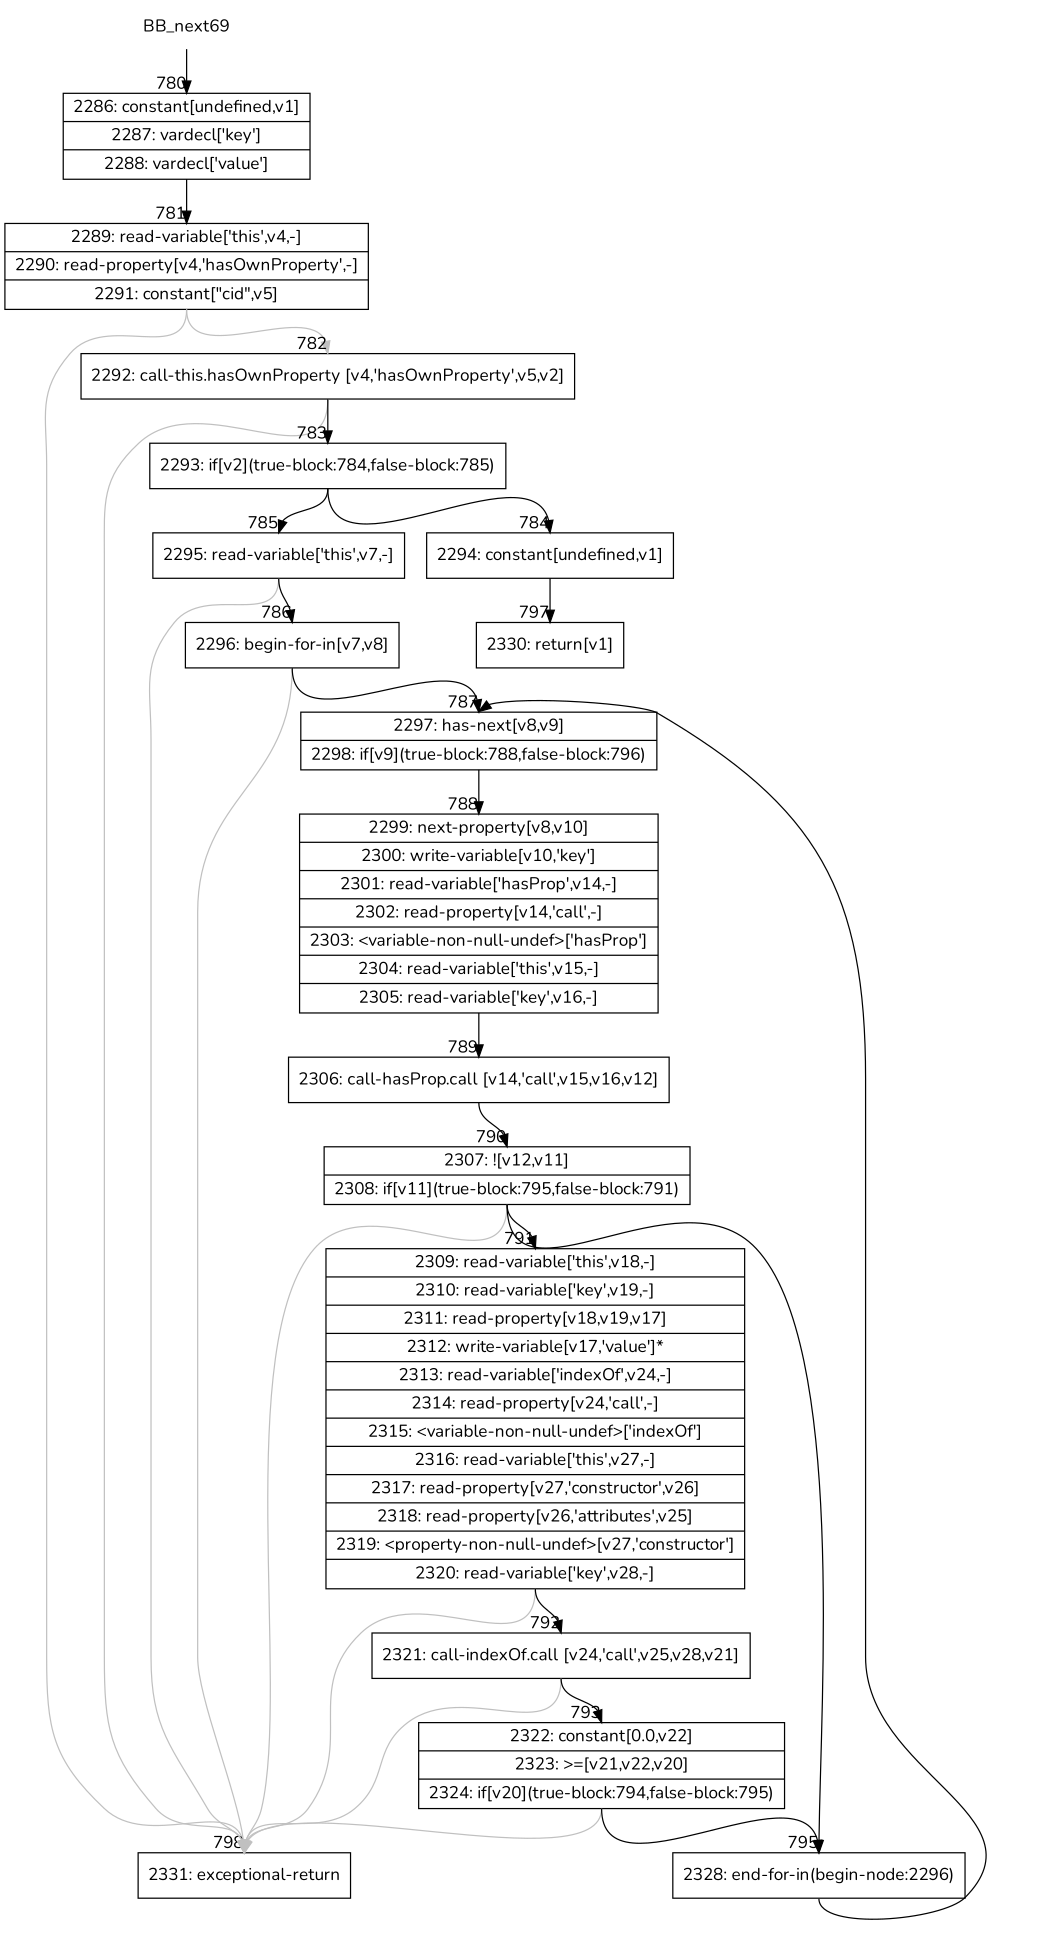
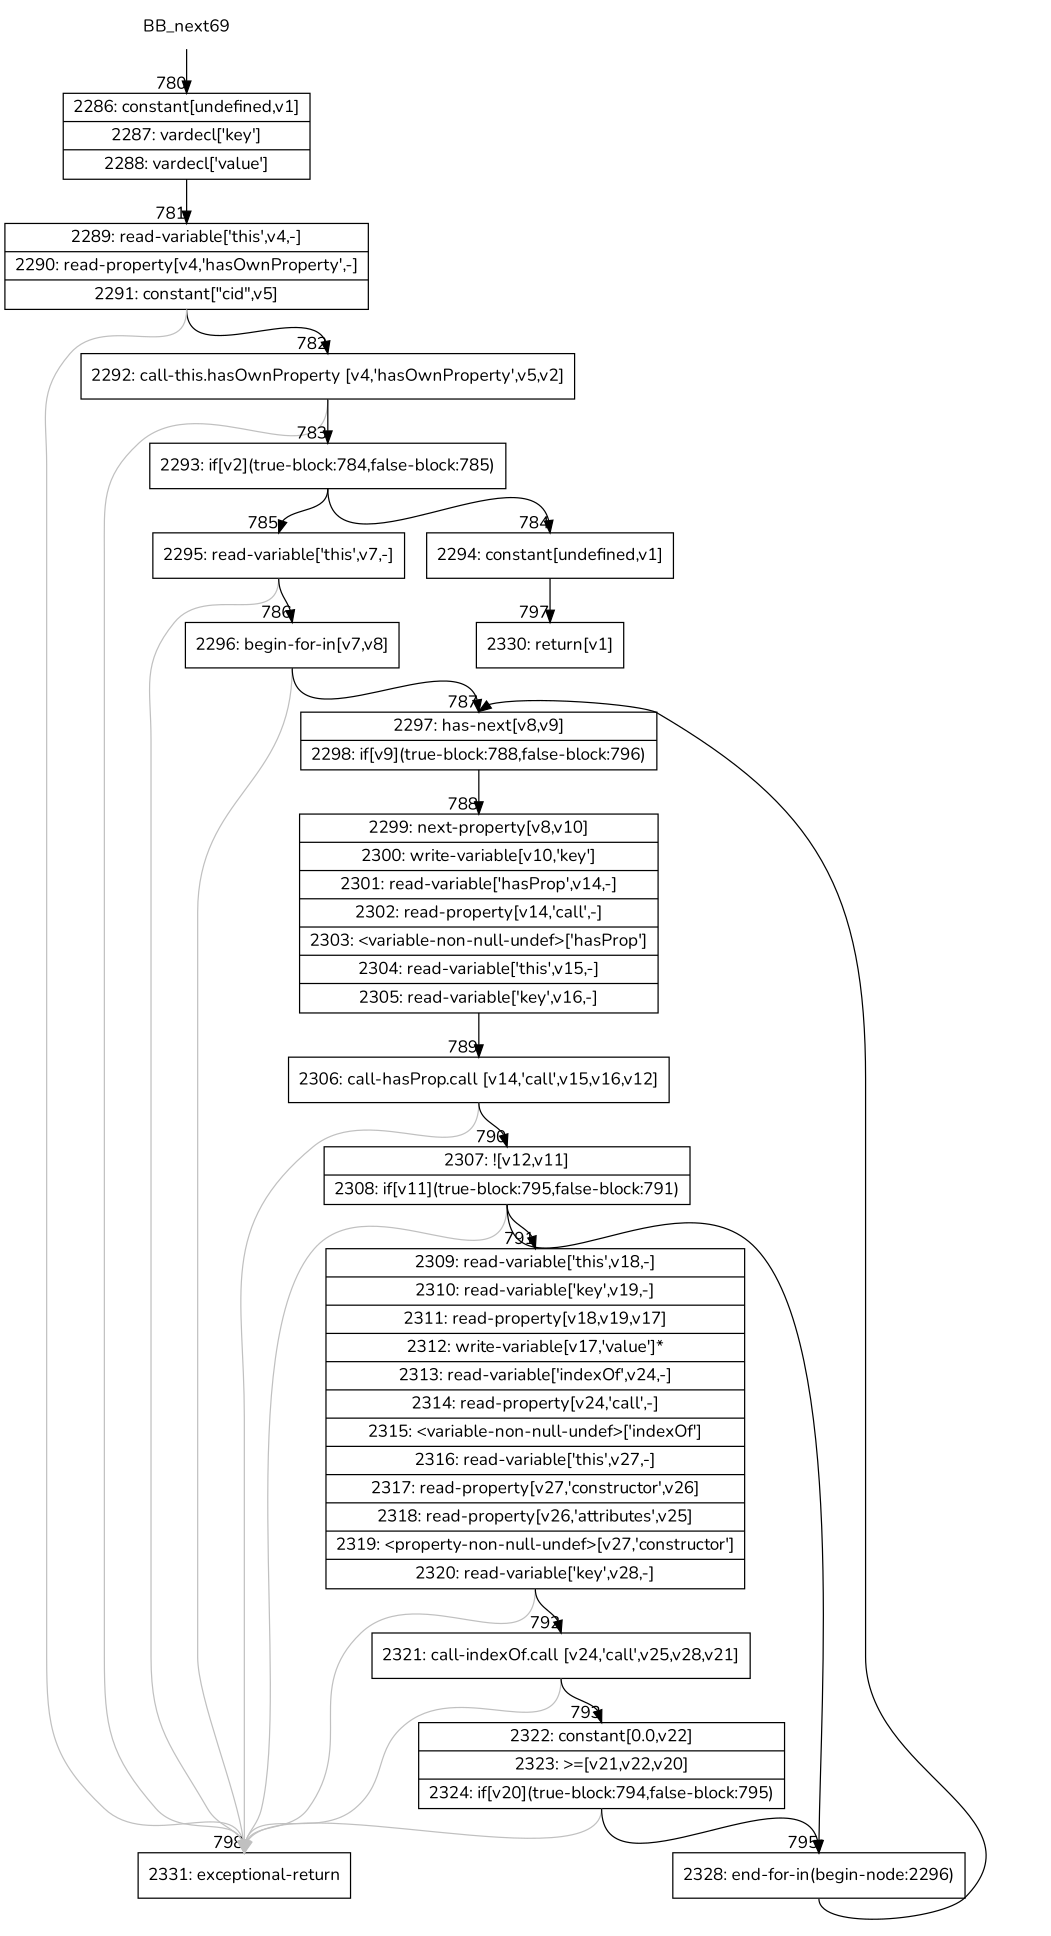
edge "2289: read-variable['this',v4,-]" -> "2292: call-this.hasOwnProperty [v4,'hasOwnProperty',v5,v2]": color gray -> black
edge "2306: call-hasProp.call [v14,'call',v15,v16,v12]" -> "2331: exceptional-return": added
